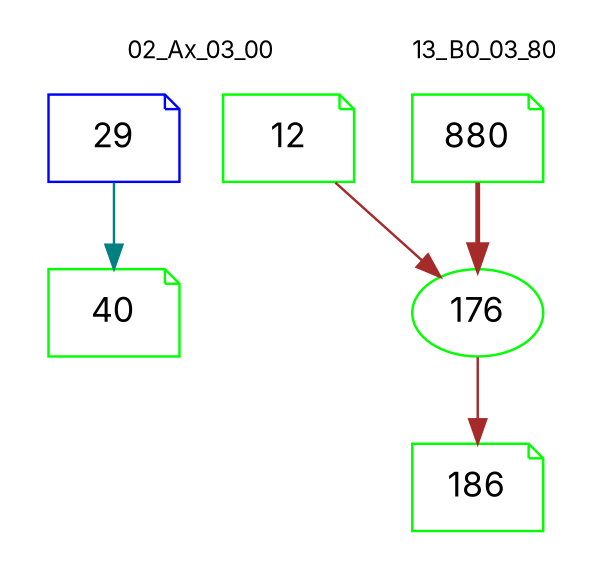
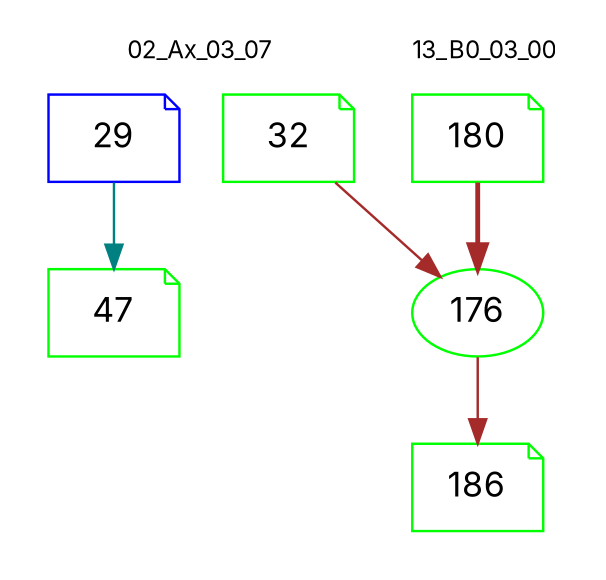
cluster "02_Ax_03_00": label "02_Ax_03_00" -> "02_Ax_03_07"
cluster "13_B0_03_80": label "13_B0_03_80" -> "13_B0_03_00"
node "12": label "12" -> "32"
node "880": label "880" -> "180"
node "40": label "40" -> "47"
